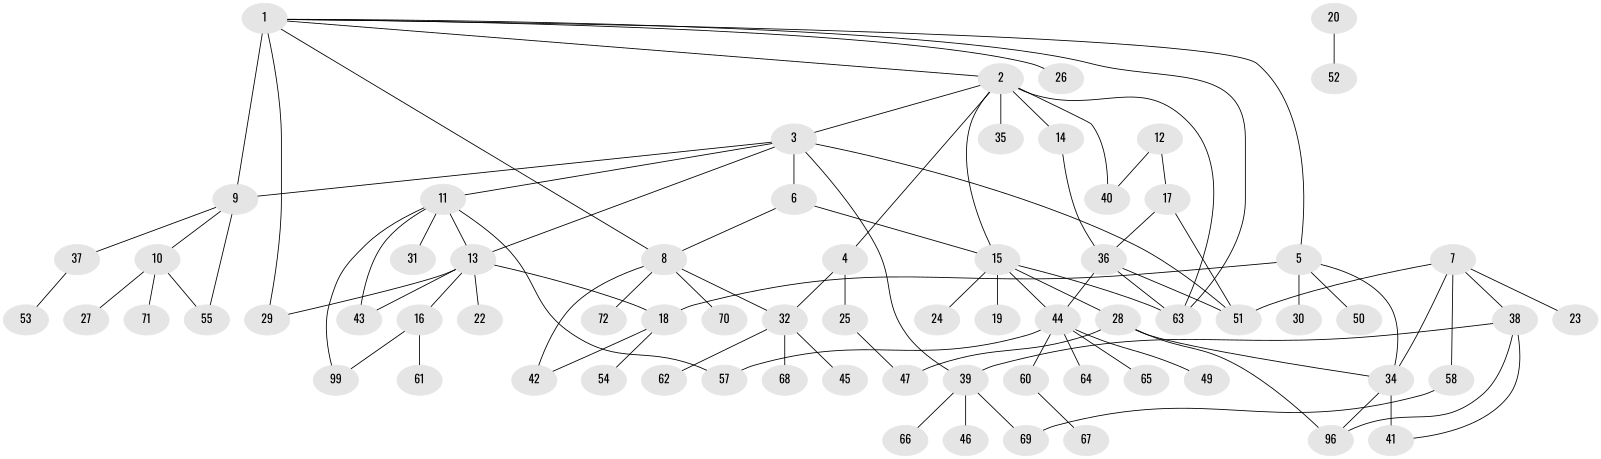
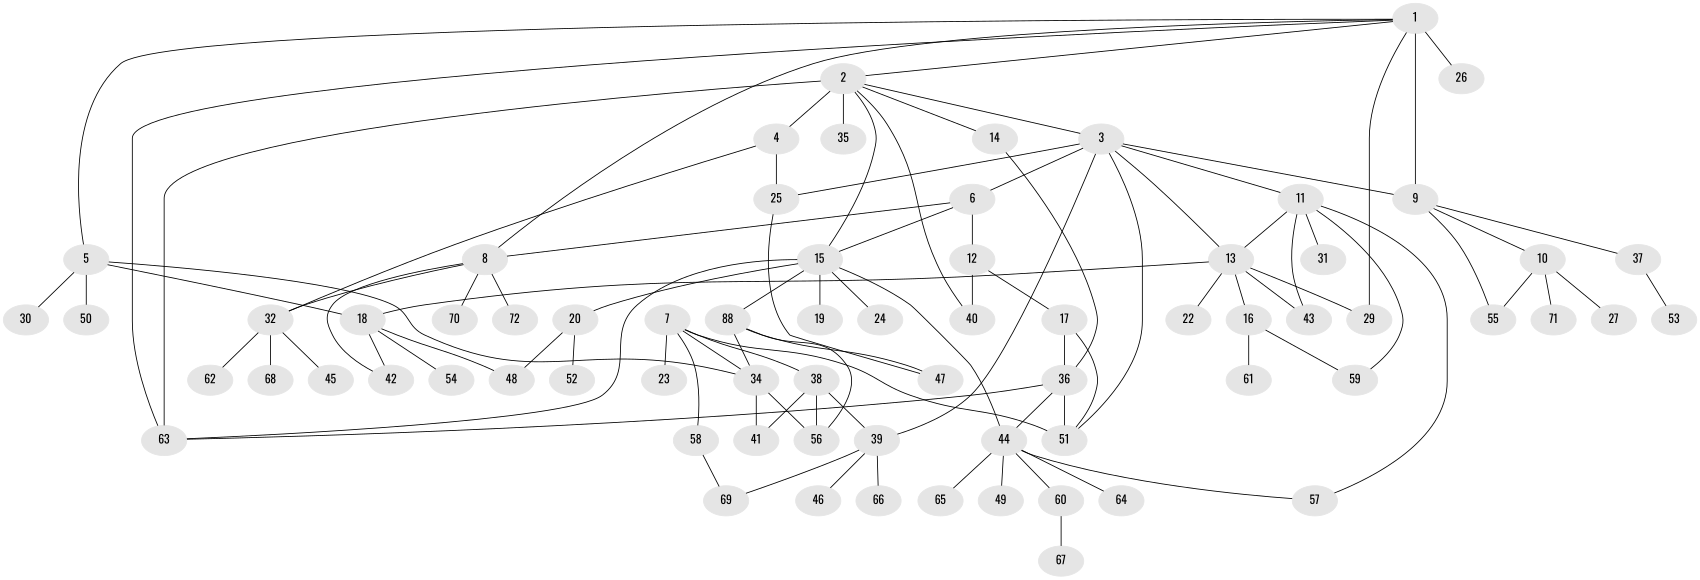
edge "3" -- "25": added
edge "6" -- "12": added
edge "15" -- "20": added
node "28": label "28" -> "88"
node "99": label "99" -> "59"
node "48": added
node "96": label "96" -> "56"
